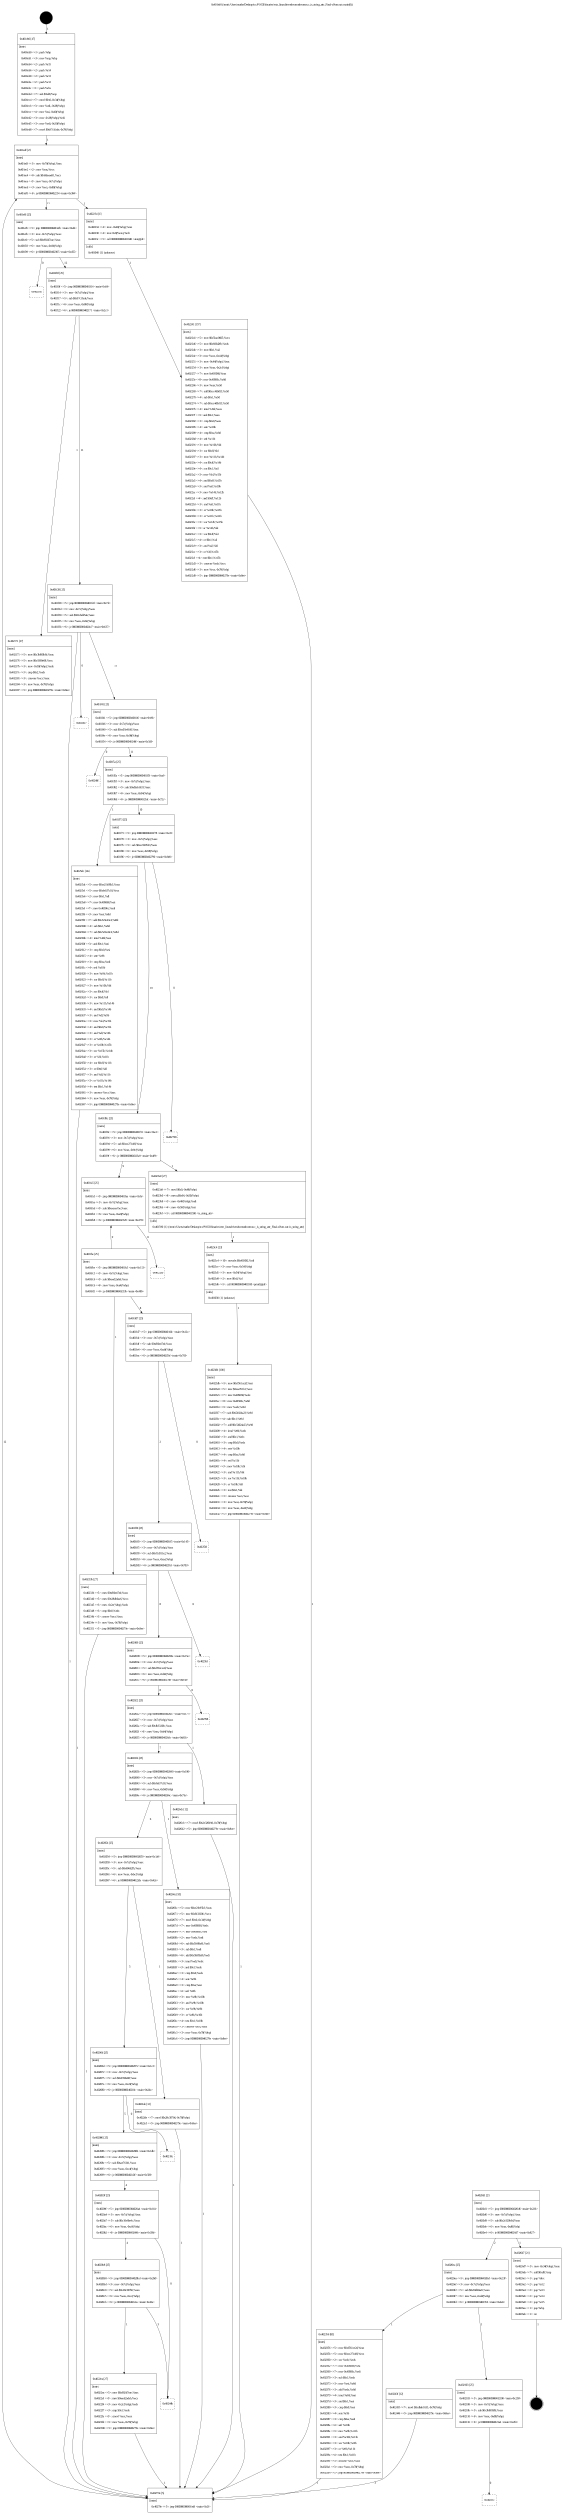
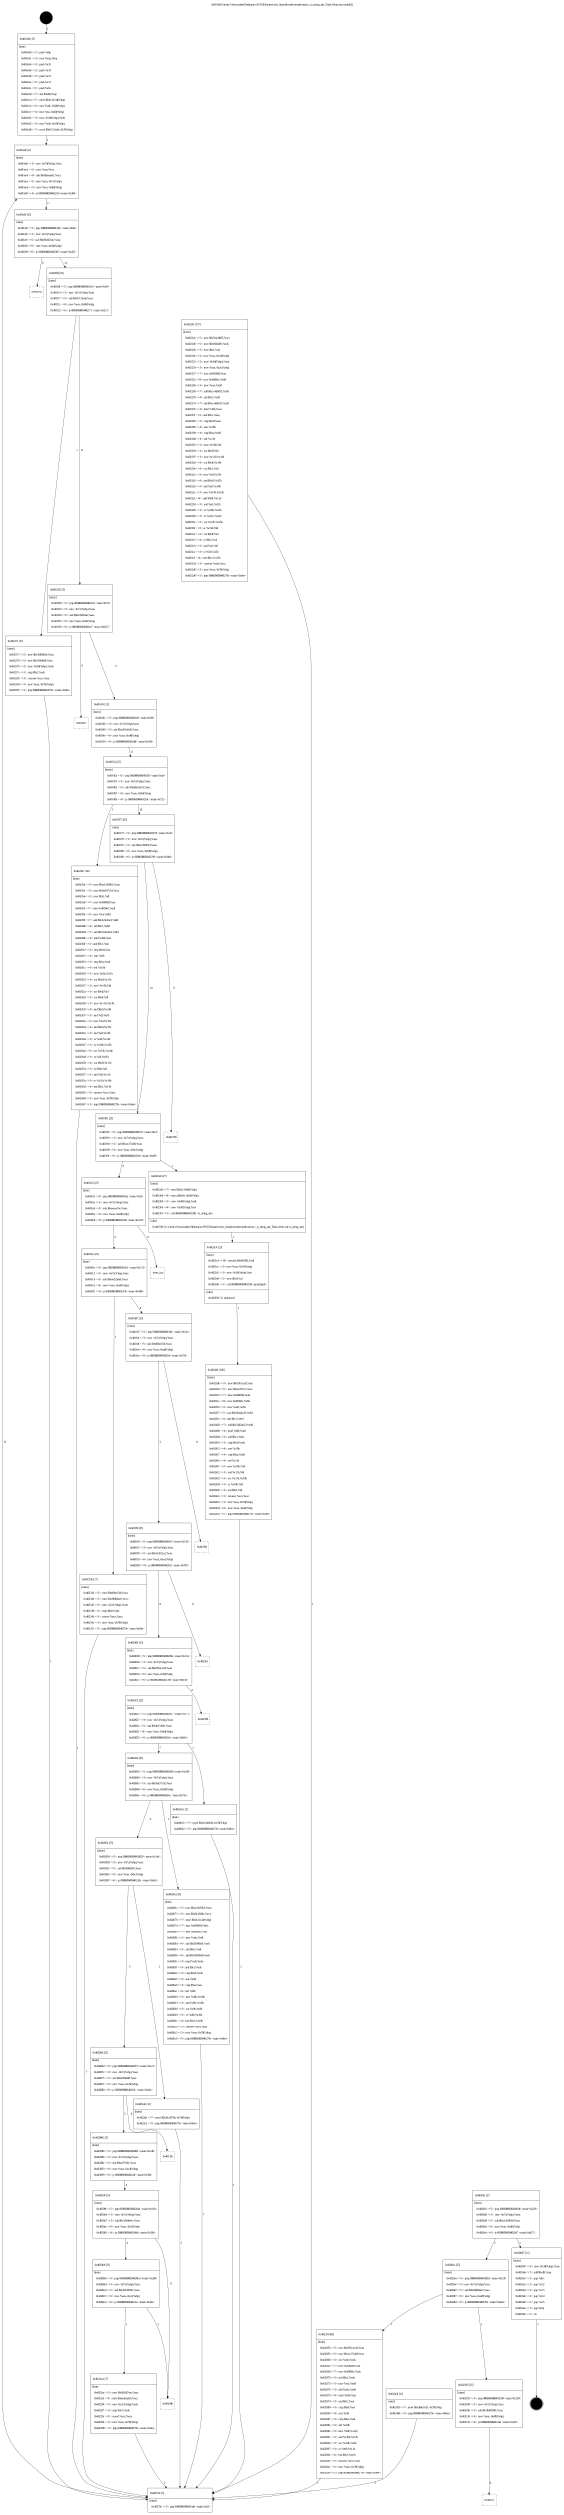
node "0x402234 [13]": removed
node "0x40248f": removed
edge "0x401fbe [25]" -> "0x401fa5 [25]": reversed
edge "0x401f28 [25]" -> "0x40279e [5]": now "0x402171 [27]" -> "0x40279e [5]"
edge "0x402009 [25]" -> "0x402022 [25]": removed, label "8"
